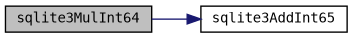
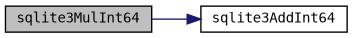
node "sqlite3AddInt65": label "sqlite3AddInt65" -> "sqlite3AddInt64"
